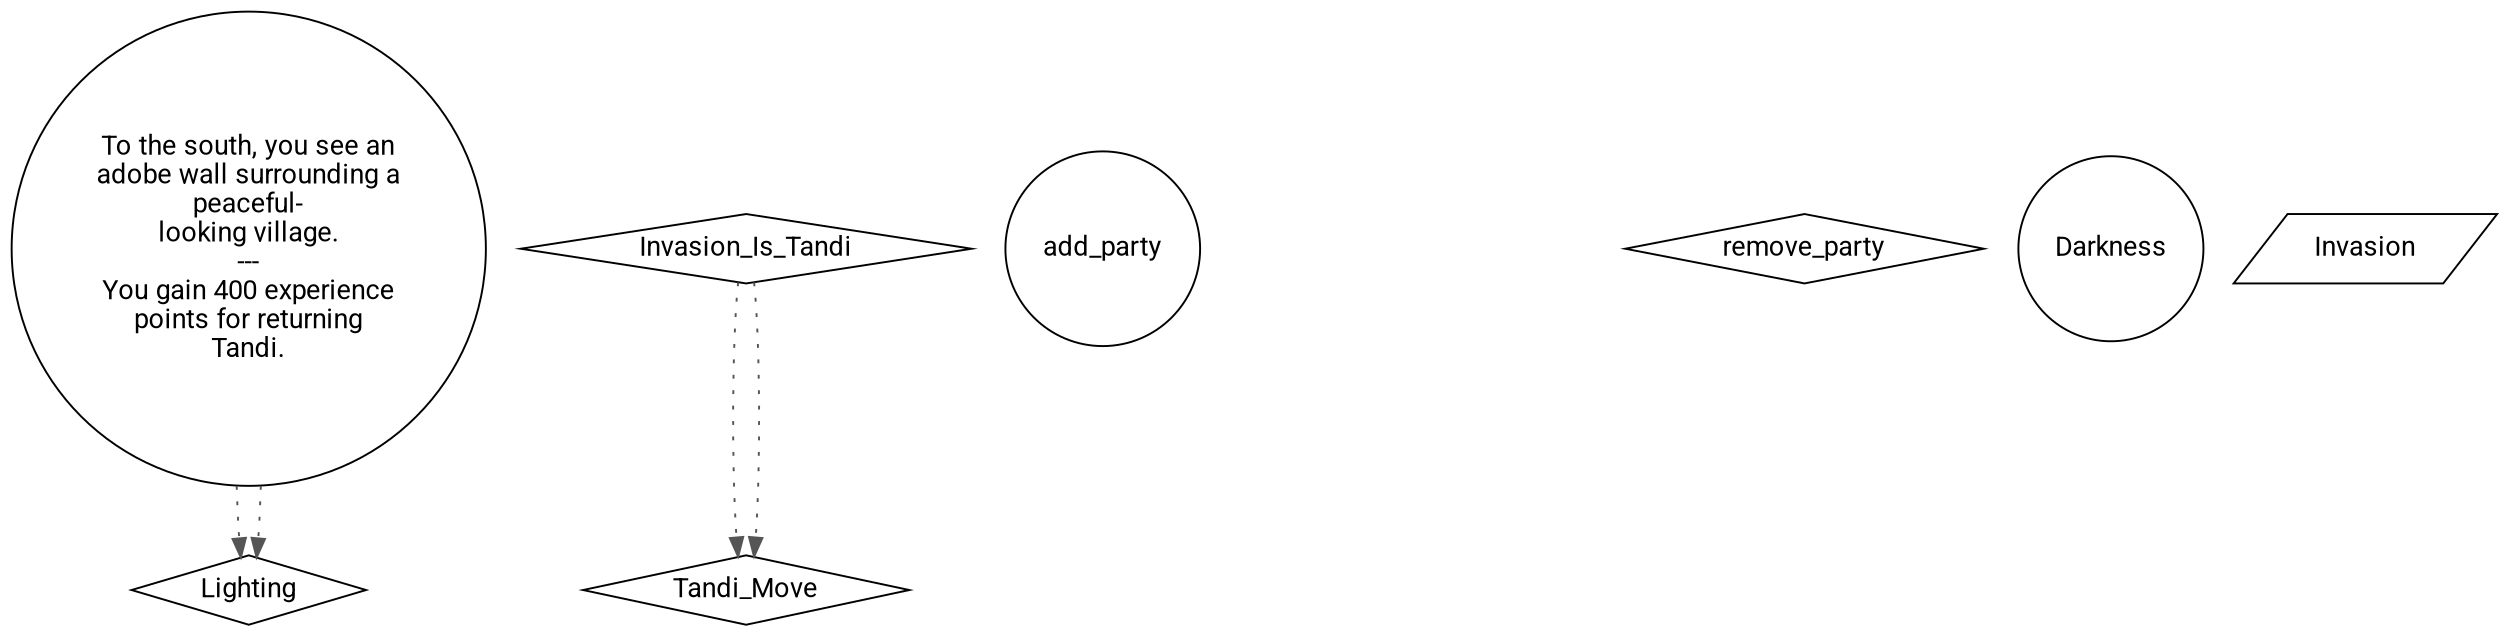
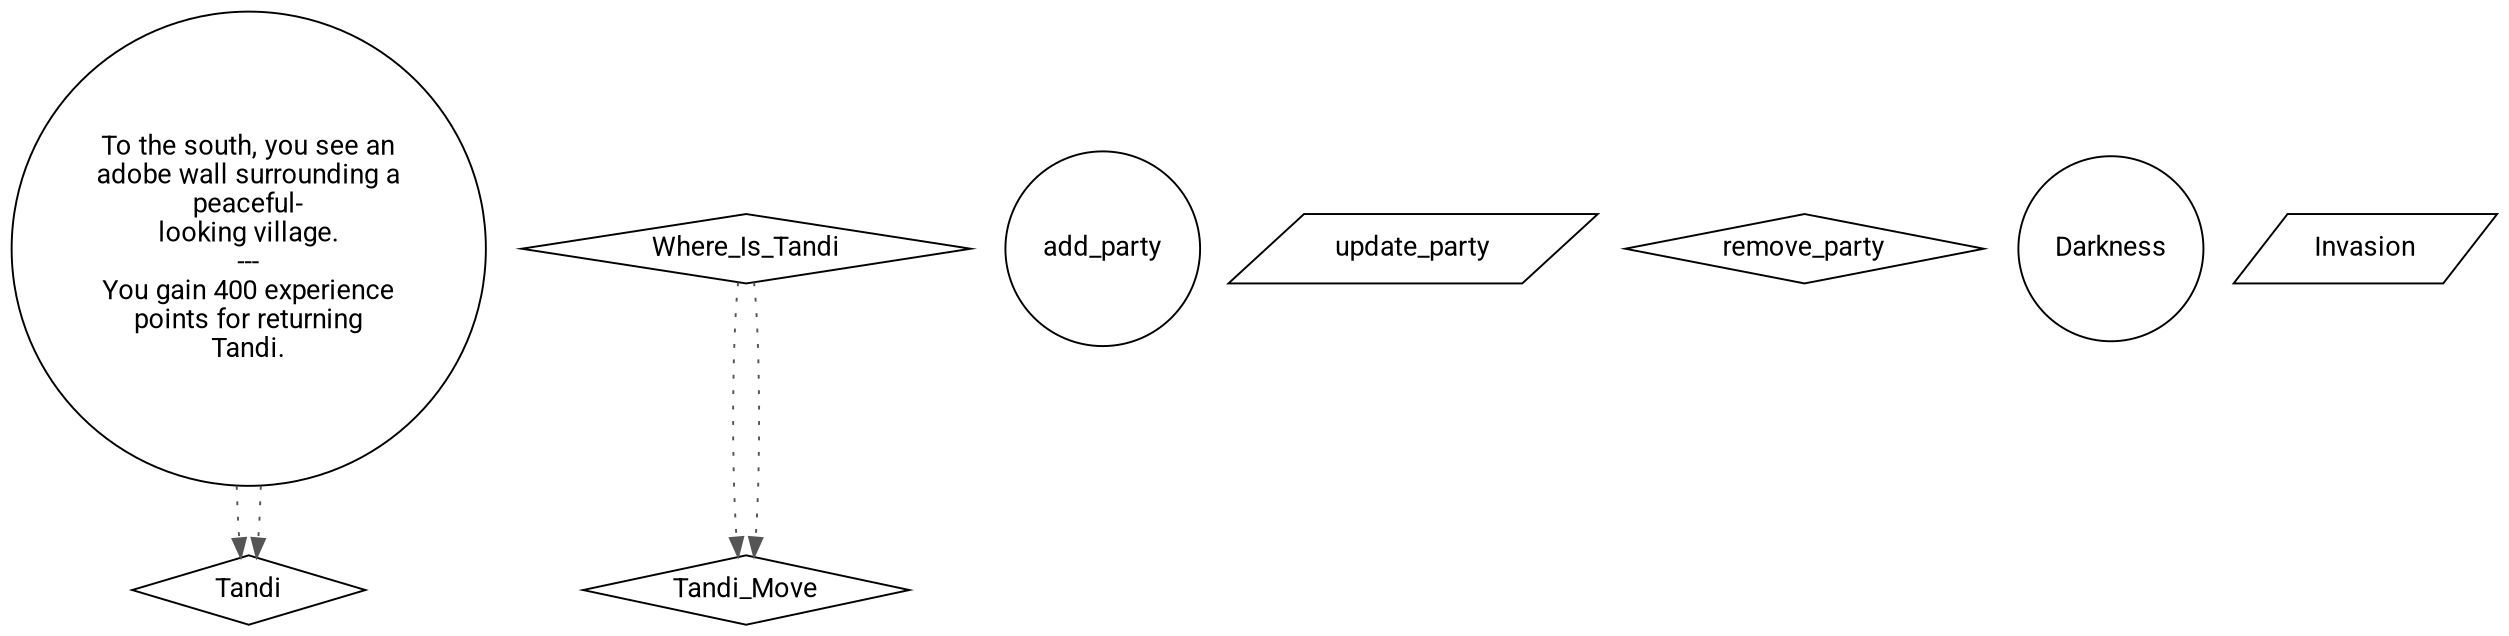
node "Invasion_Is_Tandi": label "Invasion_Is_Tandi" -> "Where_Is_Tandi"
node "update_party": added
node "Lighting": label "Lighting" -> "Tandi"
